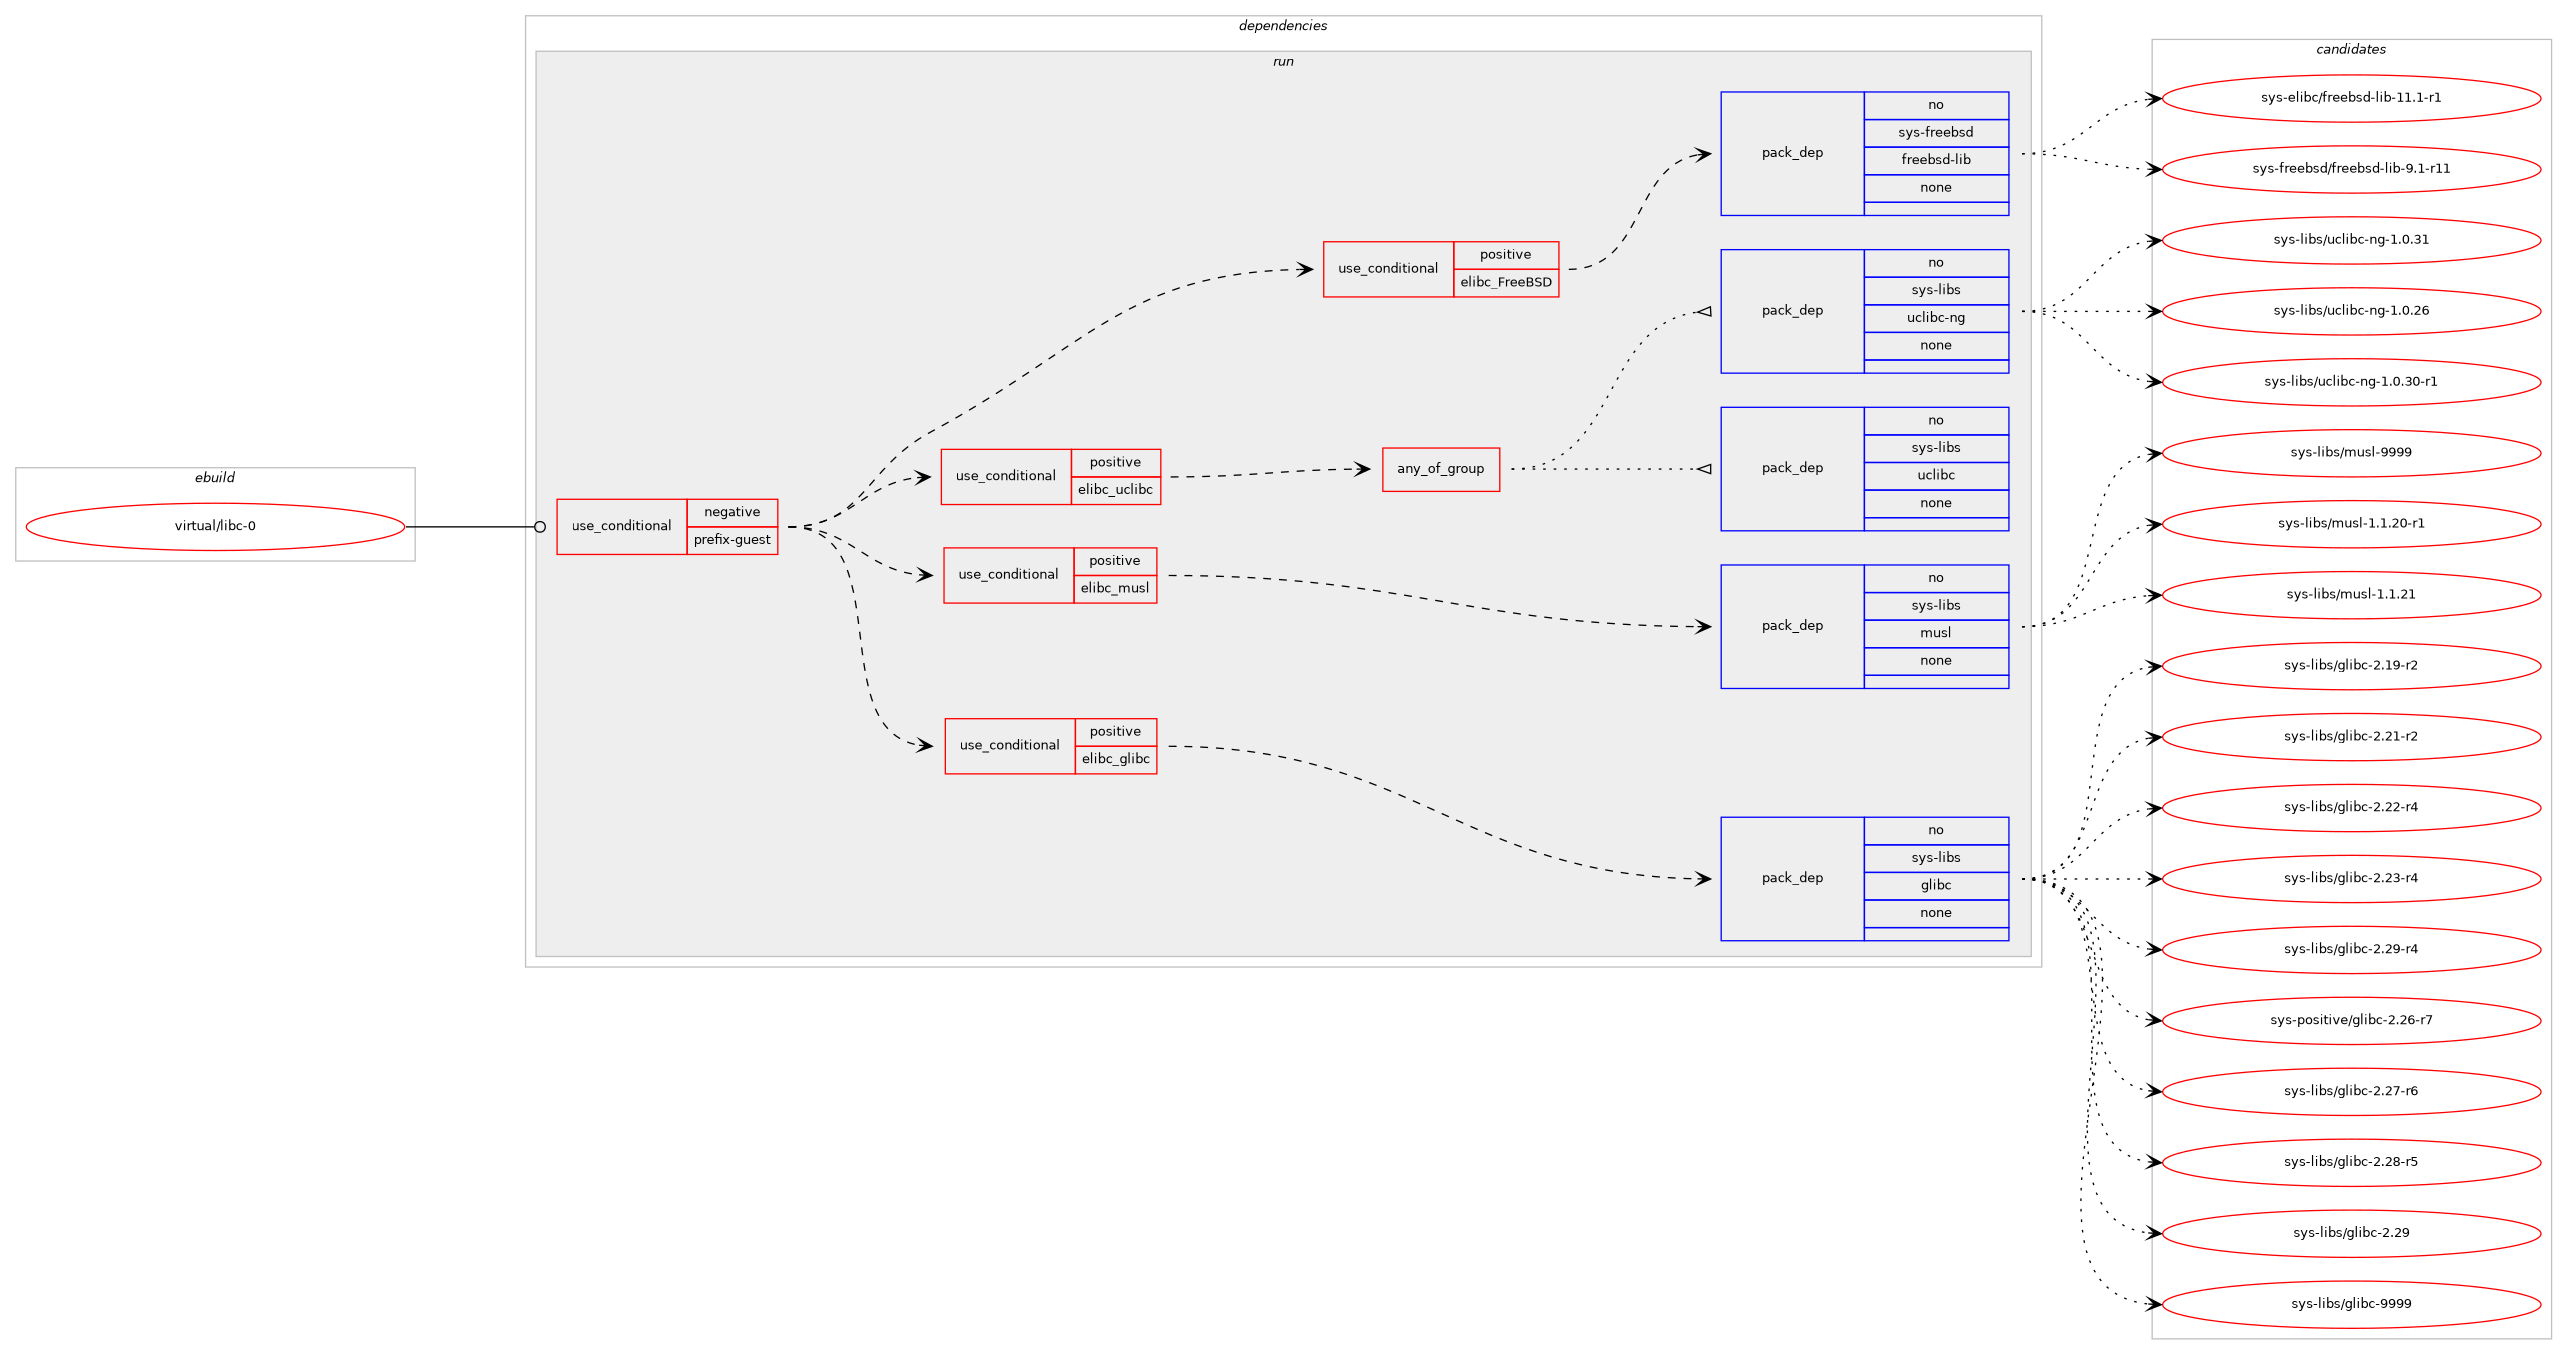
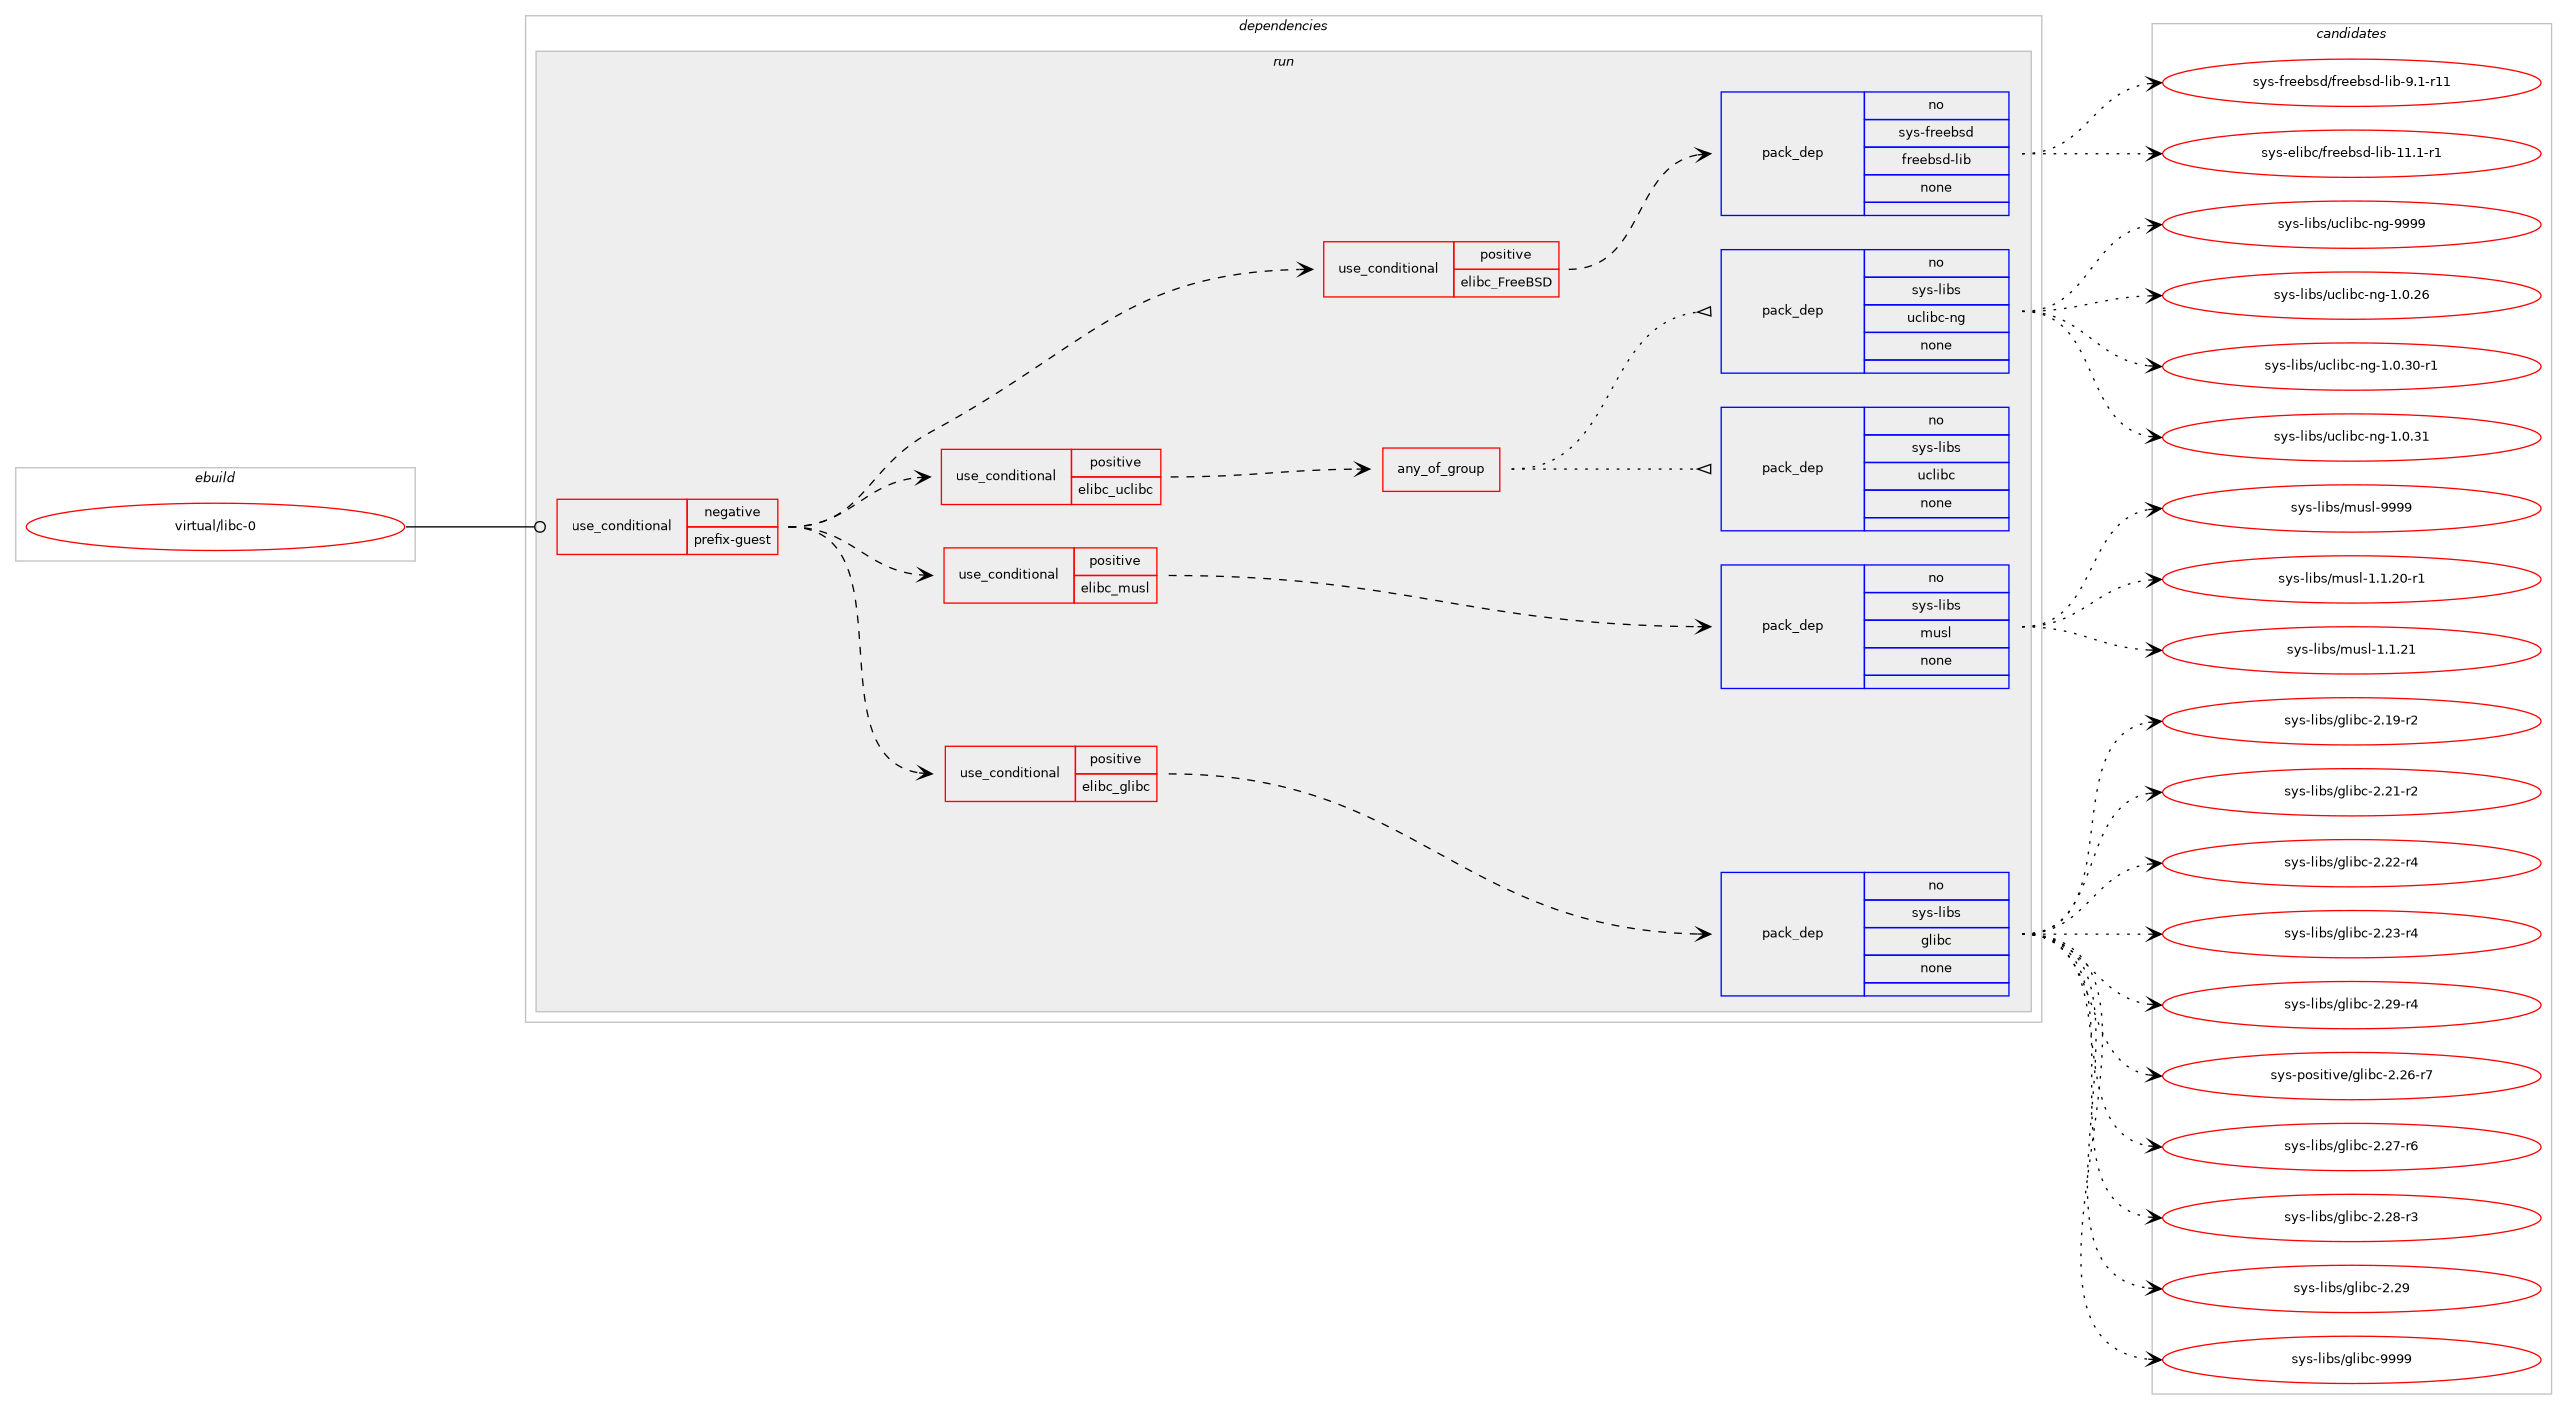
node "sys-libs/uclibc-ng-9999": added
node "sys-libs/glibc-2.28-r5": label "sys-libs/glibc-2.28-r5" -> "sys-libs/glibc-2.28-r3"
